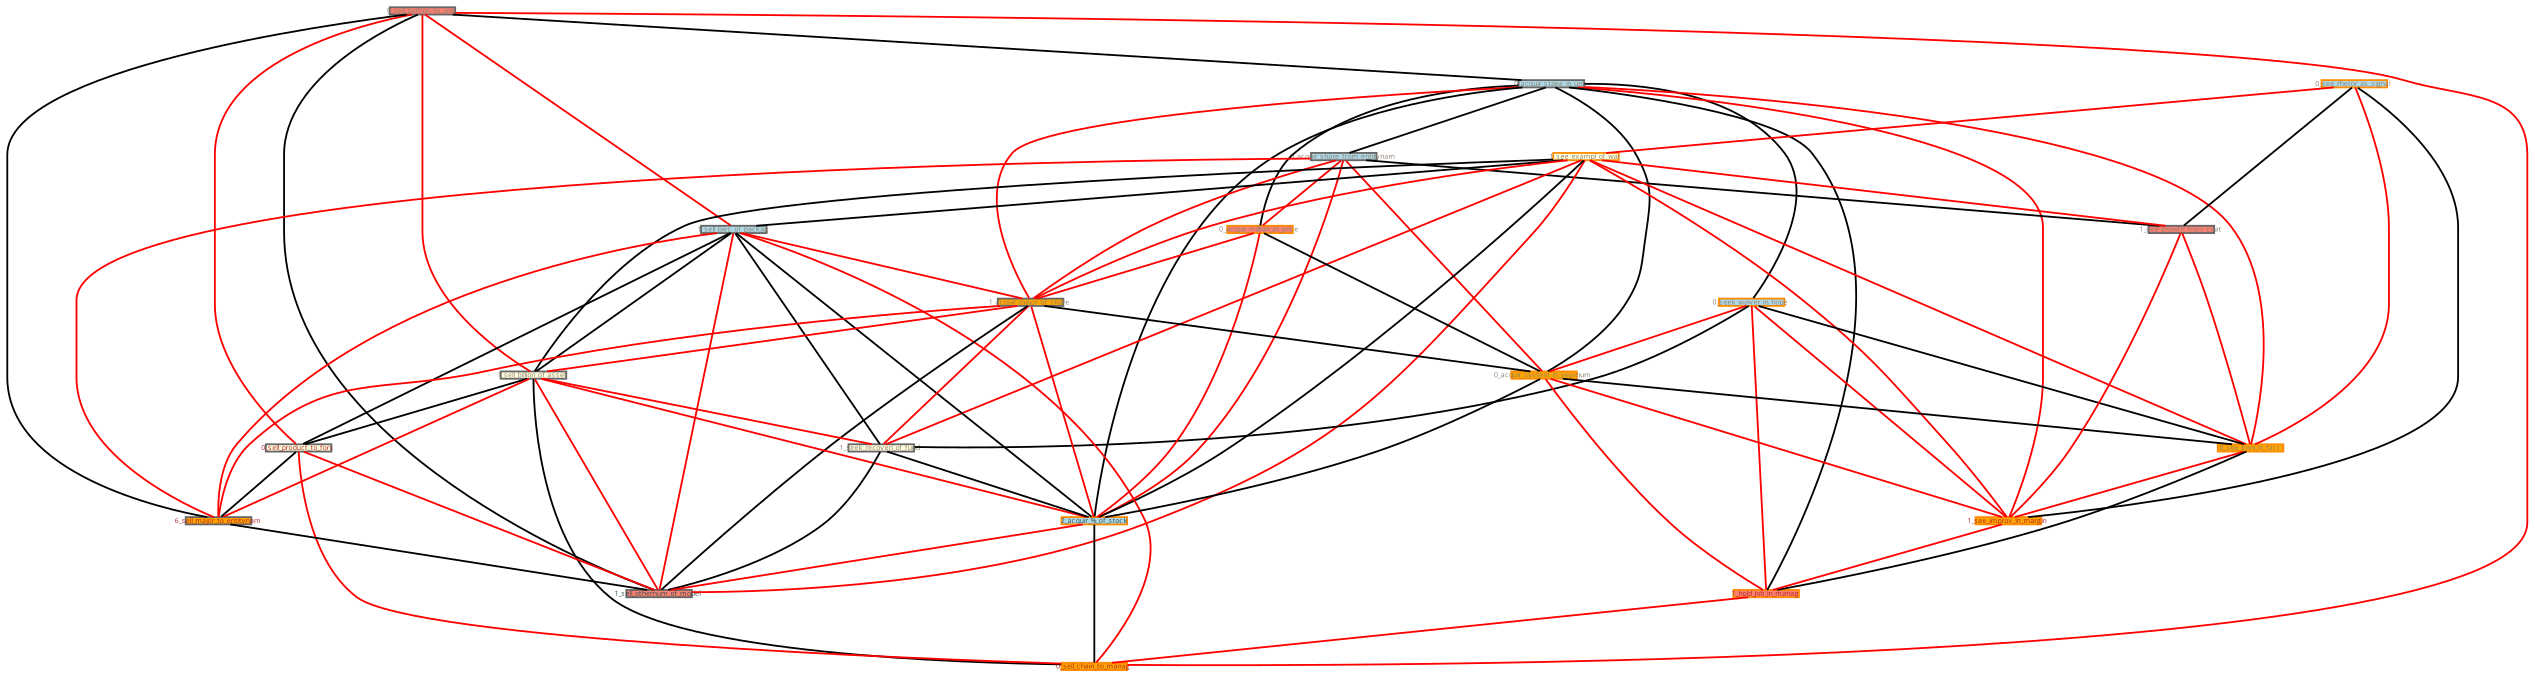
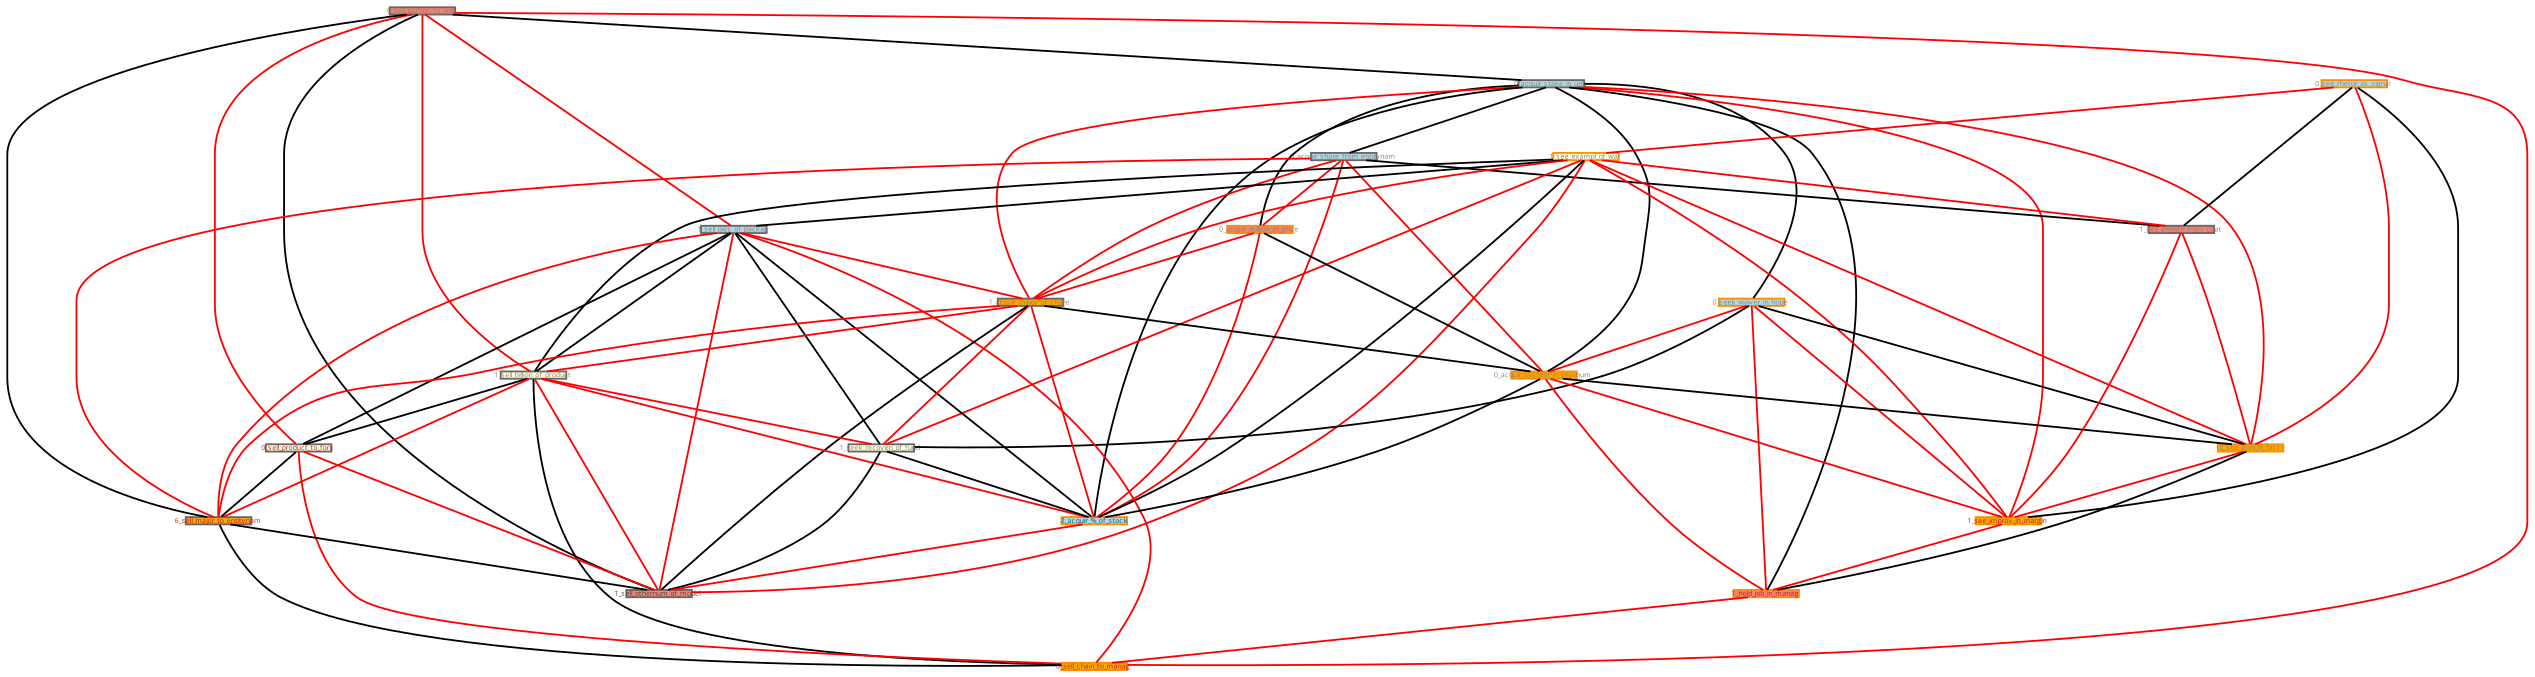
node "1_sell_billion_of_asset": label "1_sell_billion_of_asset" -> "1_sell_billion_of_product"
edge "2_acquir_%_of_stock" -- "0_sell_chain_to_manag": now "6_sell_major_to_entitynam" -- "0_sell_chain_to_manag"
